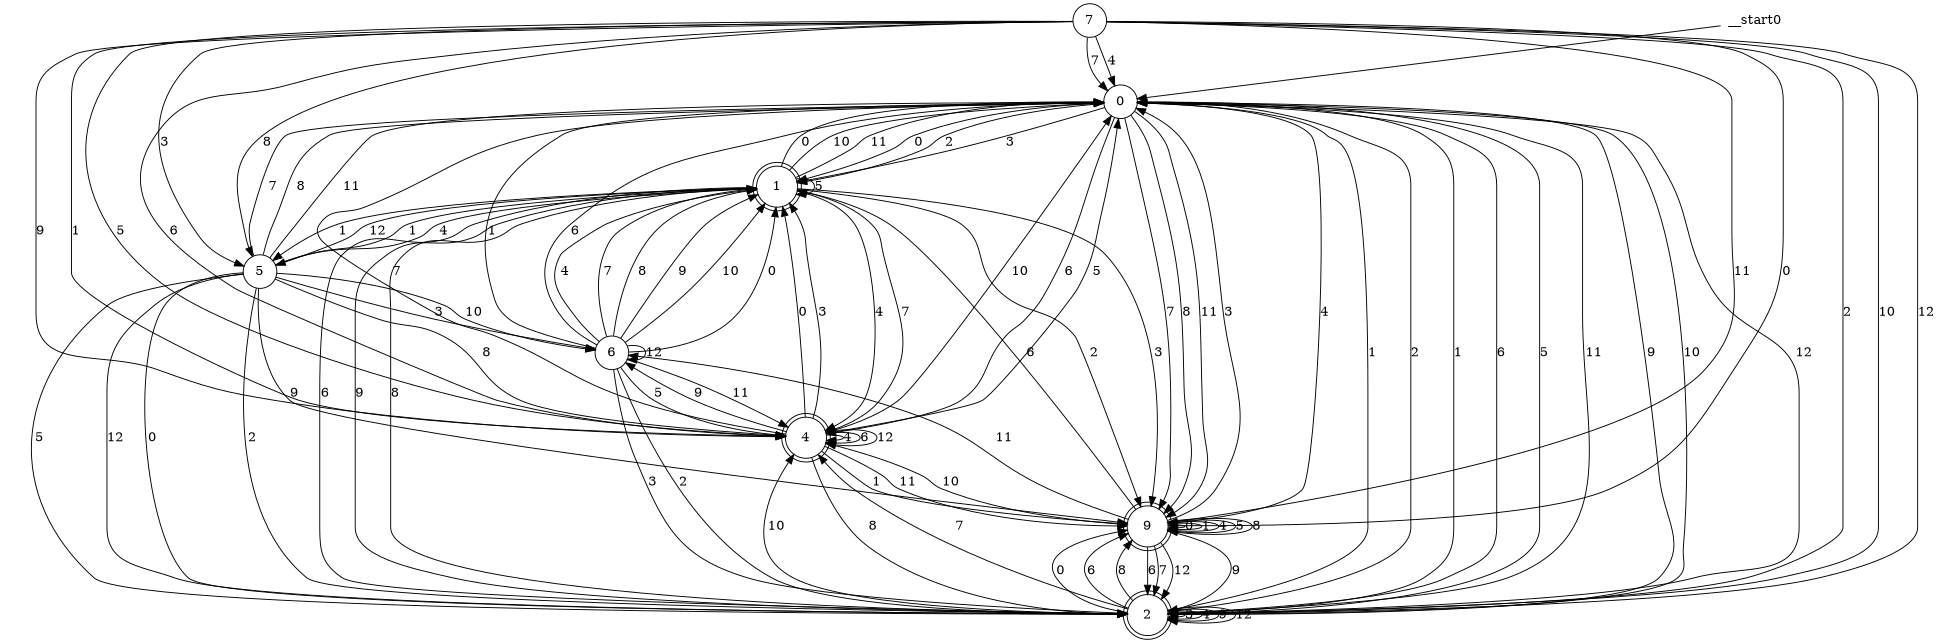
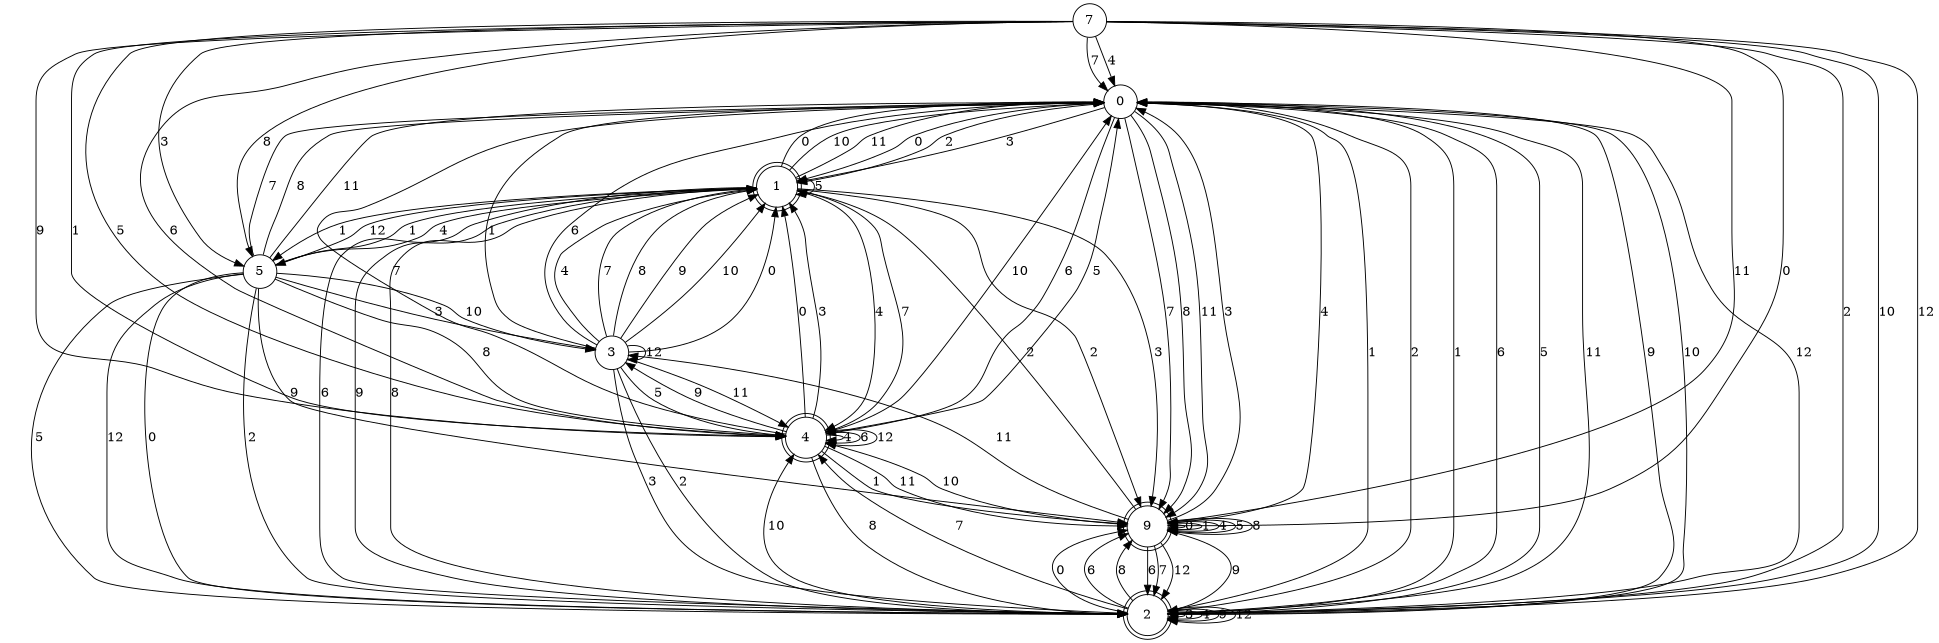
node "__start0": removed
node "6": label "6" -> "3"
edge "9" -> "1": label "6" -> "2"
